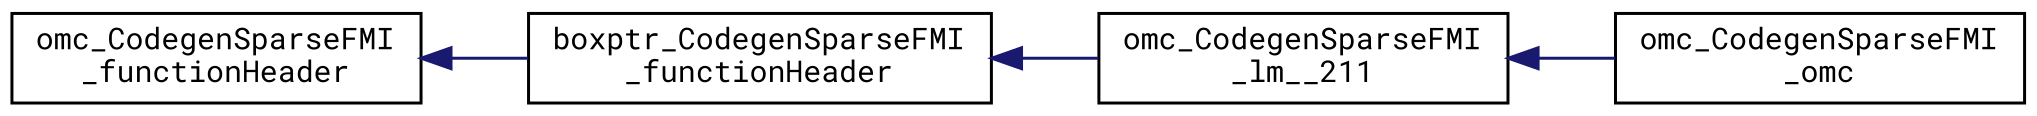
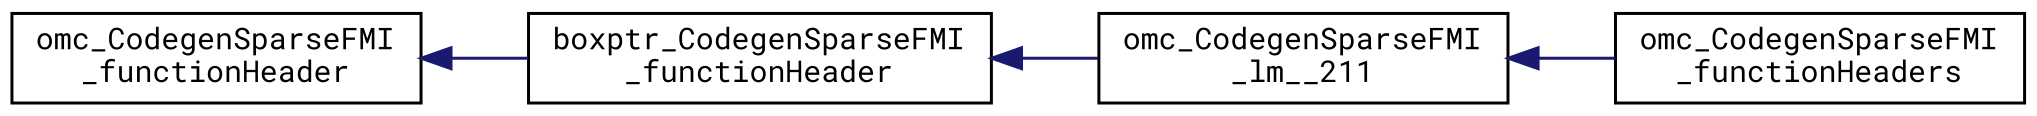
node "omc_CodegenSparseFMI _omc": label "omc_CodegenSparseFMI _omc" -> "omc_CodegenSparseFMI _functionHeaders"
